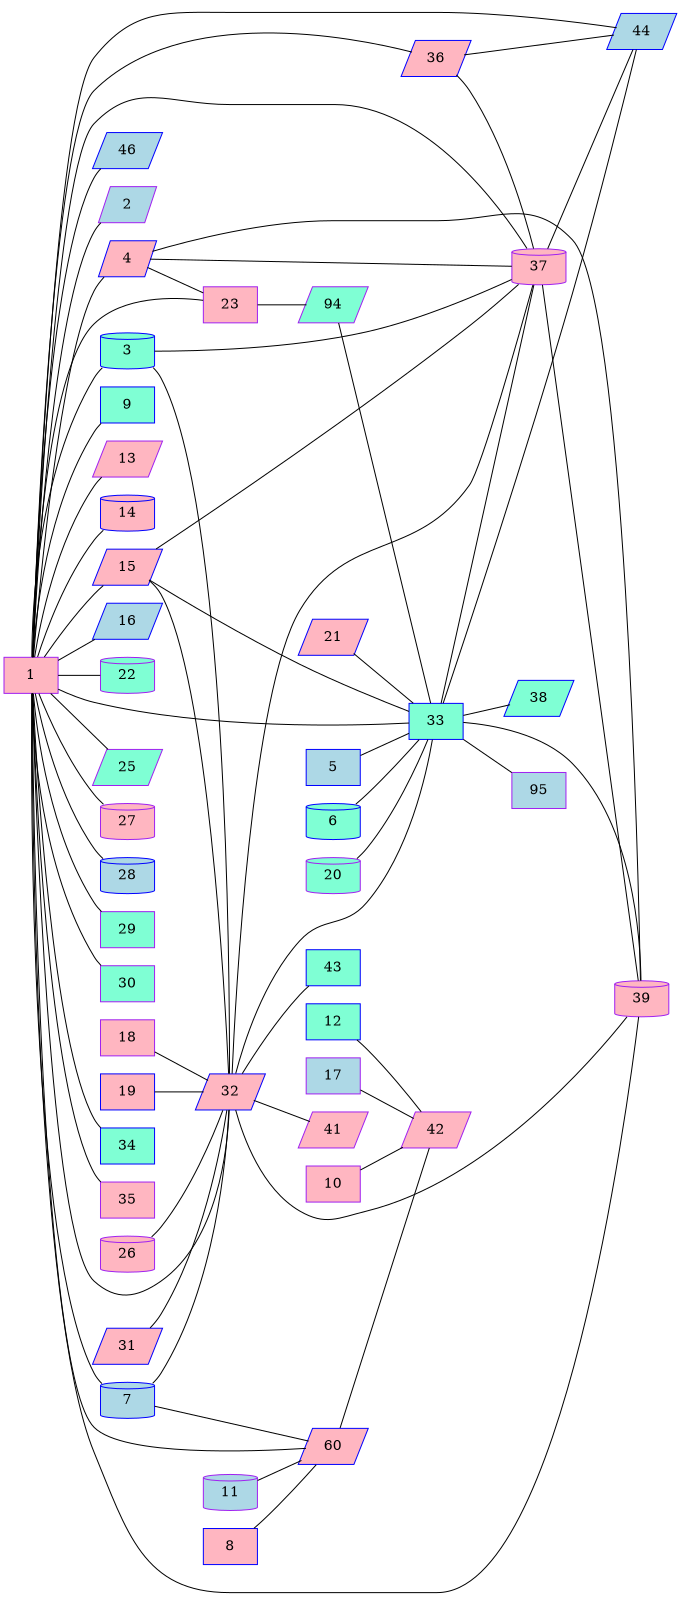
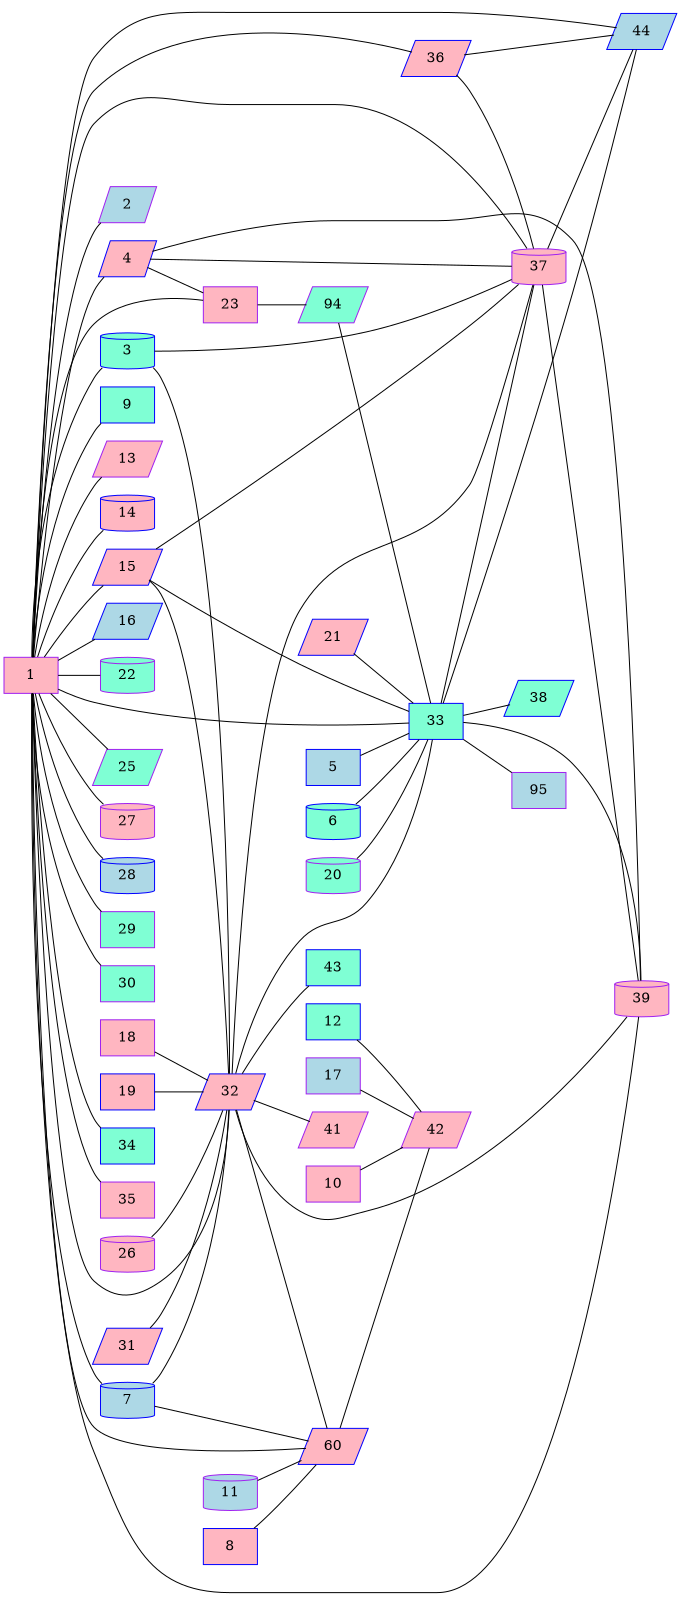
node "46": removed
edge "32" -- "60": added
